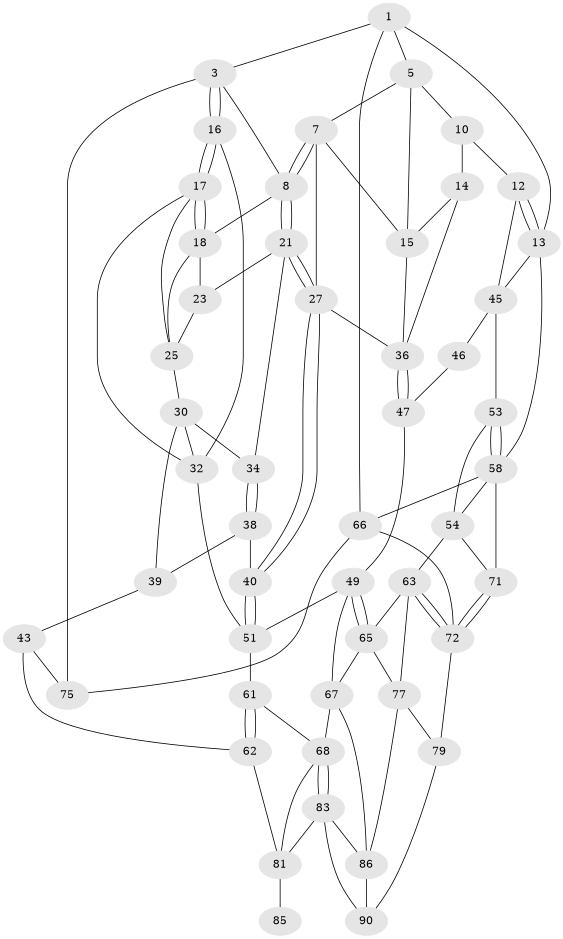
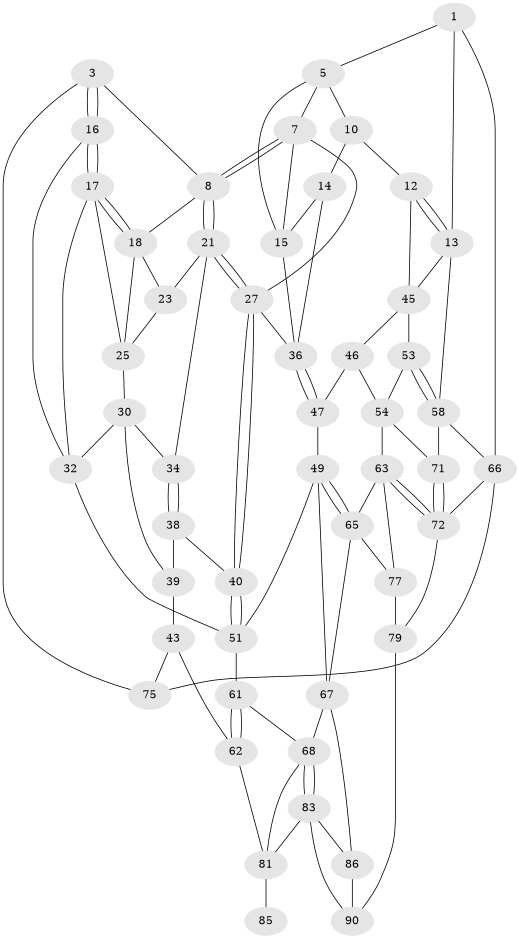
edge "1" -- "3": removed
edge "58" -- "54": now "46" -- "54"
edge "77" -- "86": removed
